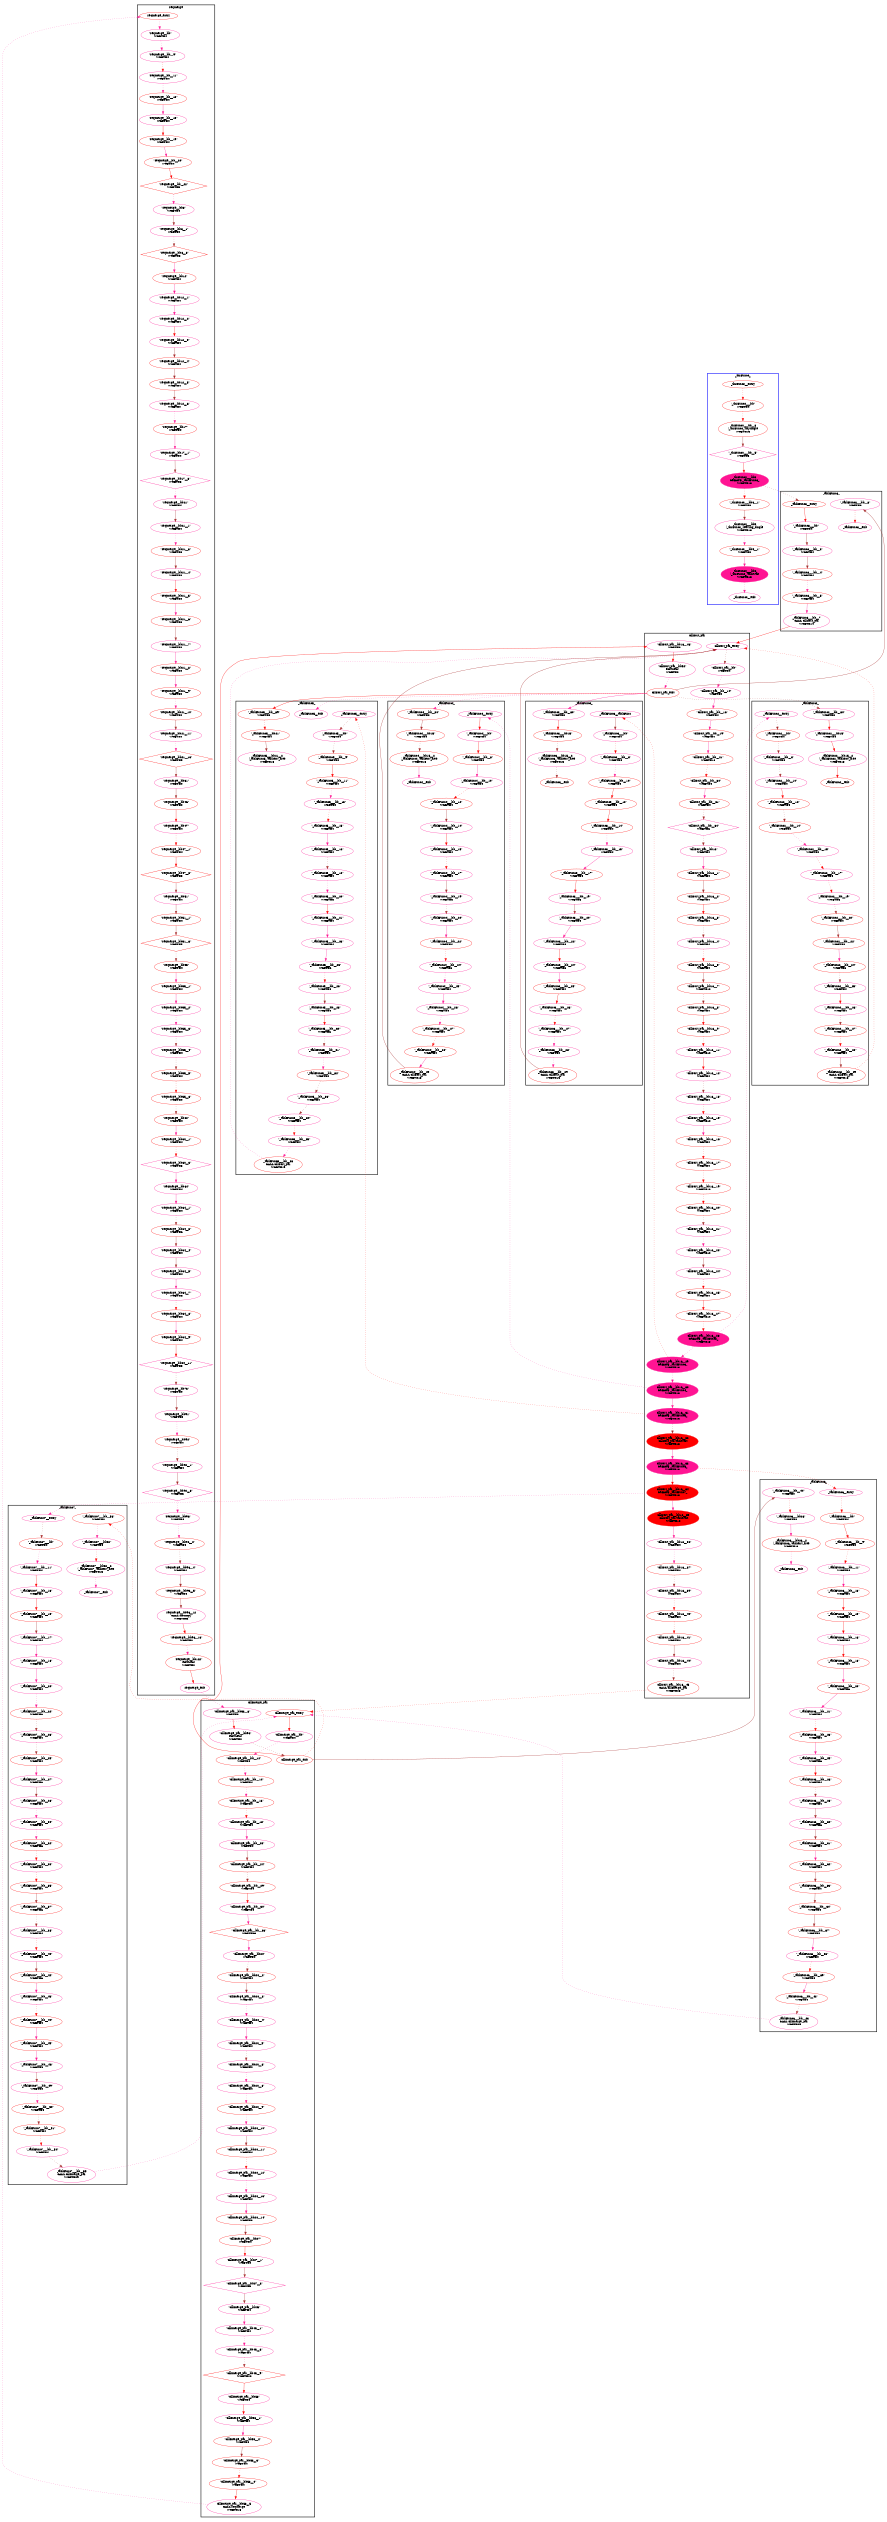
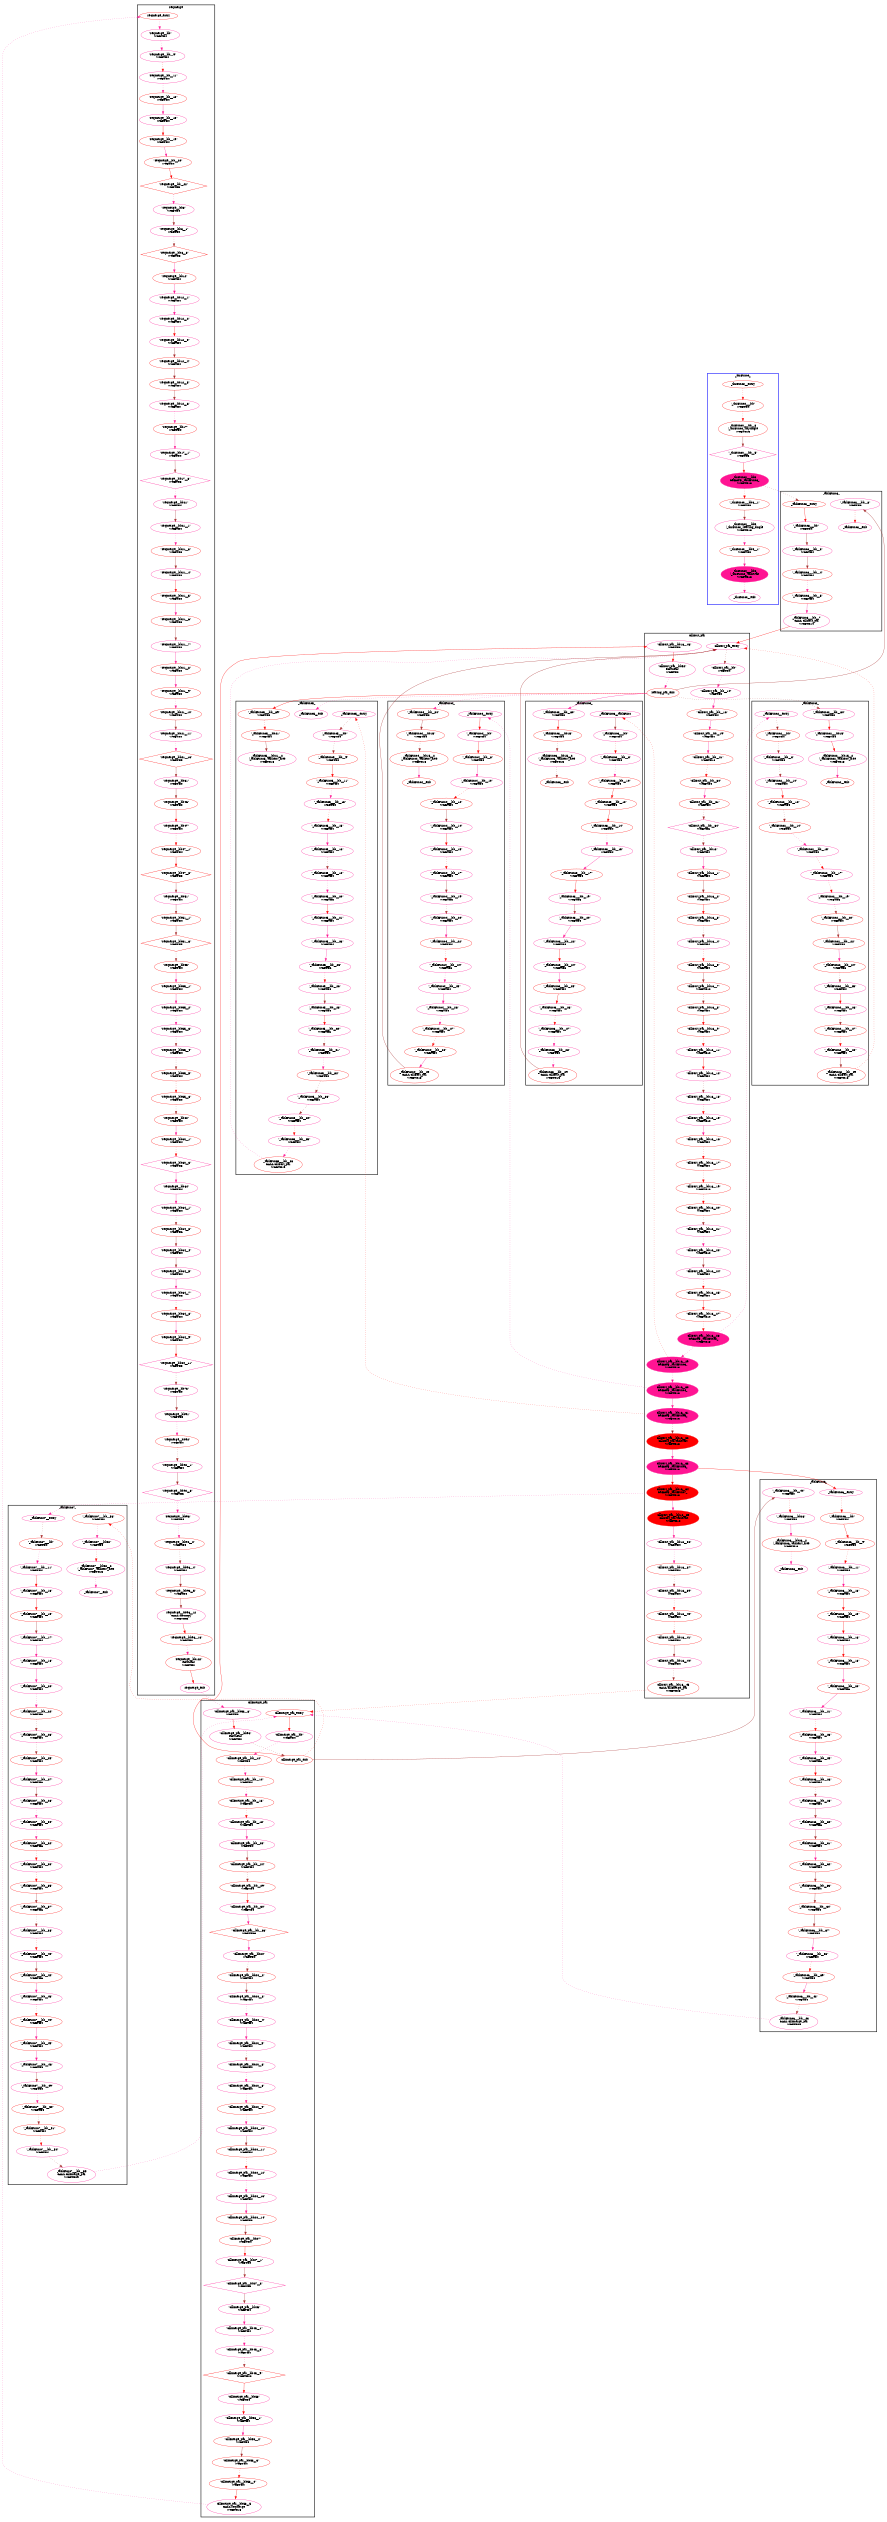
node "cilksort_par_exit": label "cilksort_par_exit" -> "leaving_par_exit"
edge "_taskFunc2___bb15__2 (_taskFunc2_)taskenv_free WCET=13" -> "_taskFunc2__exit": color red -> deeppink
node "_taskFunc4__exit": color deeppink -> red
edge "cilksort_par__bb16__33 CREATE _taskFunc6_ WCET=13" -> "_taskFunc6__entry": style dotted -> solid
